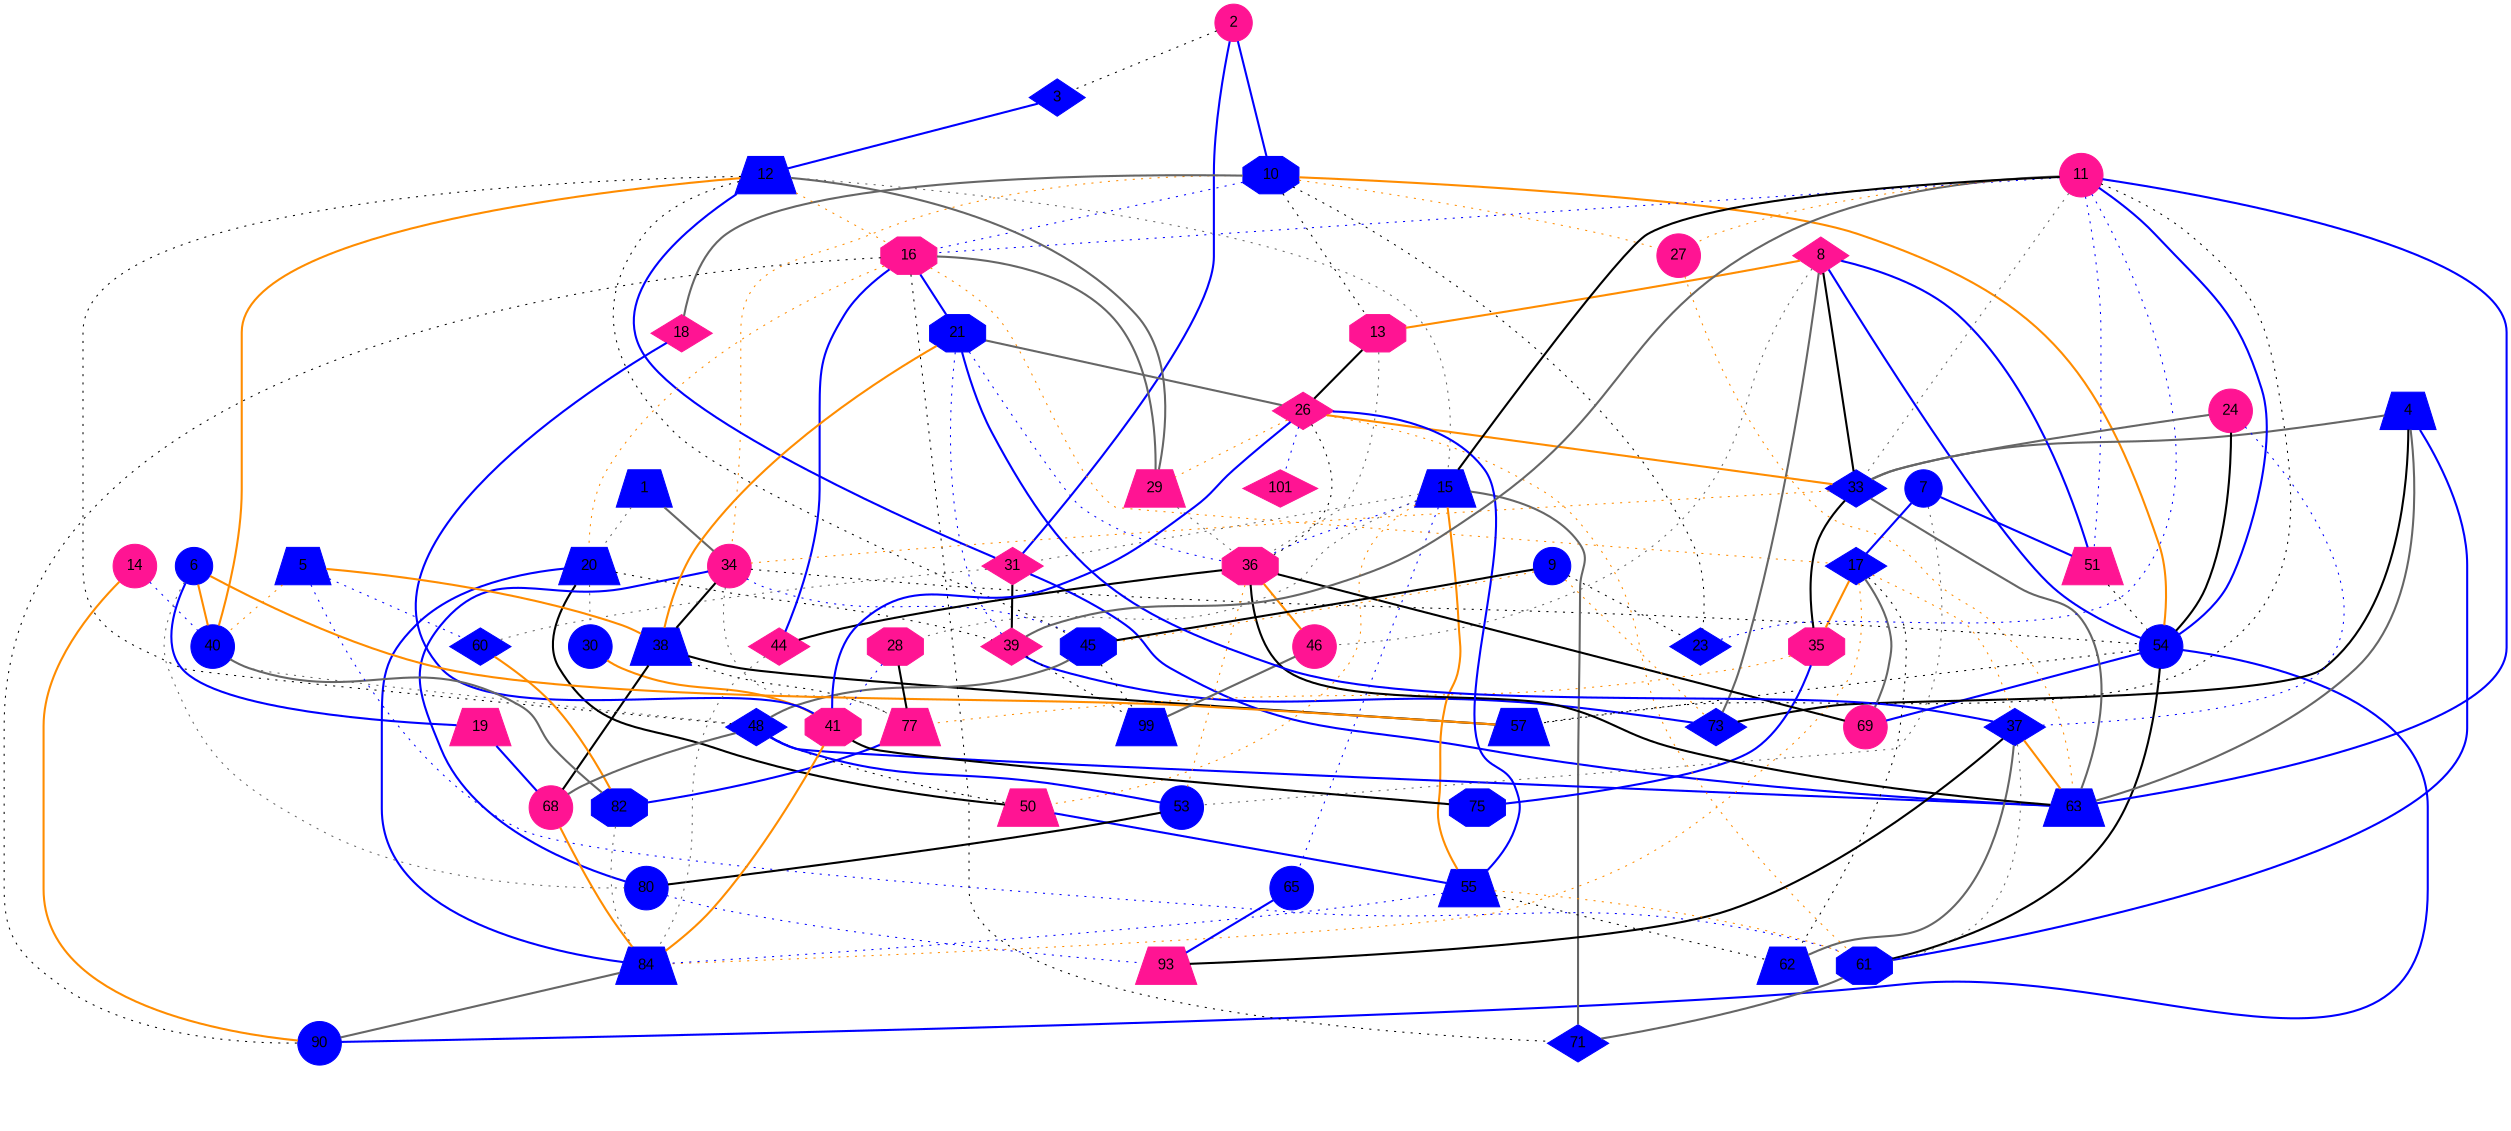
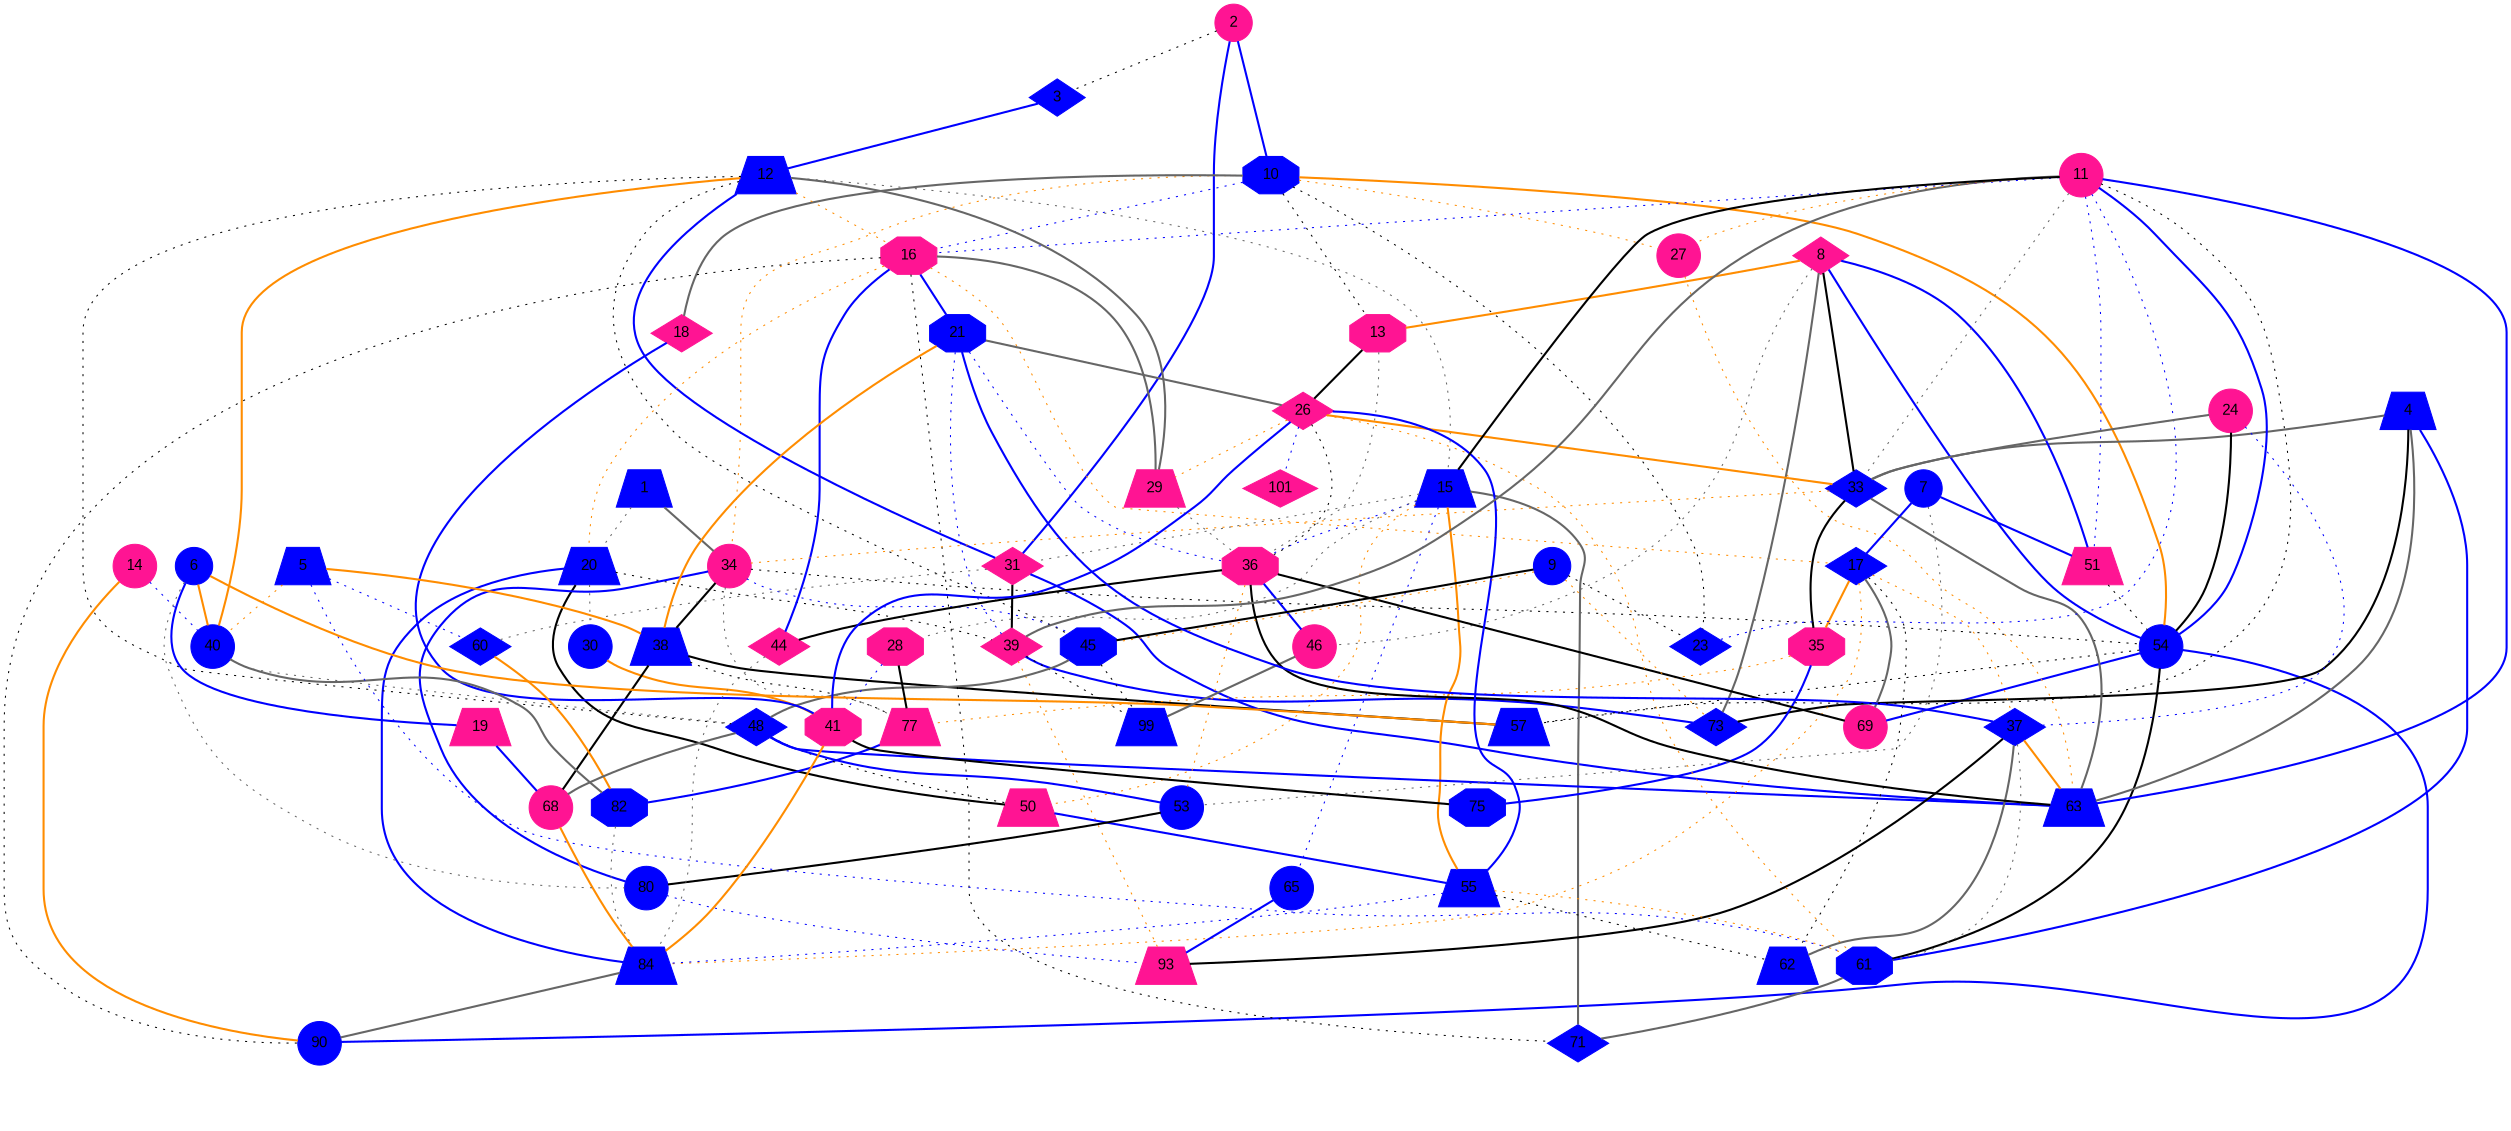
edge "36" -- "46": color darkorange -> blue
edge "39" -- "93": added
